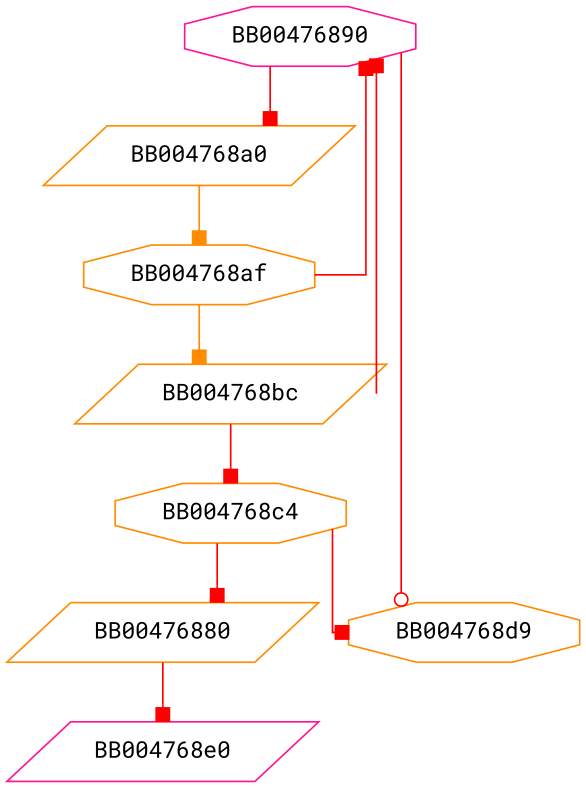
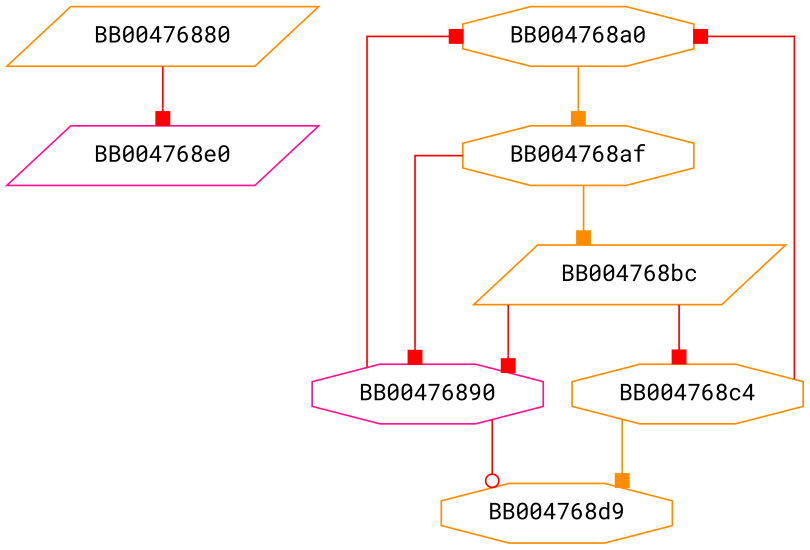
node "BB004768a0": shape parallelogram -> octagon
edge "BB004768c4" -> "BB00476880": now "BB004768c4" -> "BB004768a0"
edge "BB004768c4" -> "BB004768d9": color red -> darkorange
